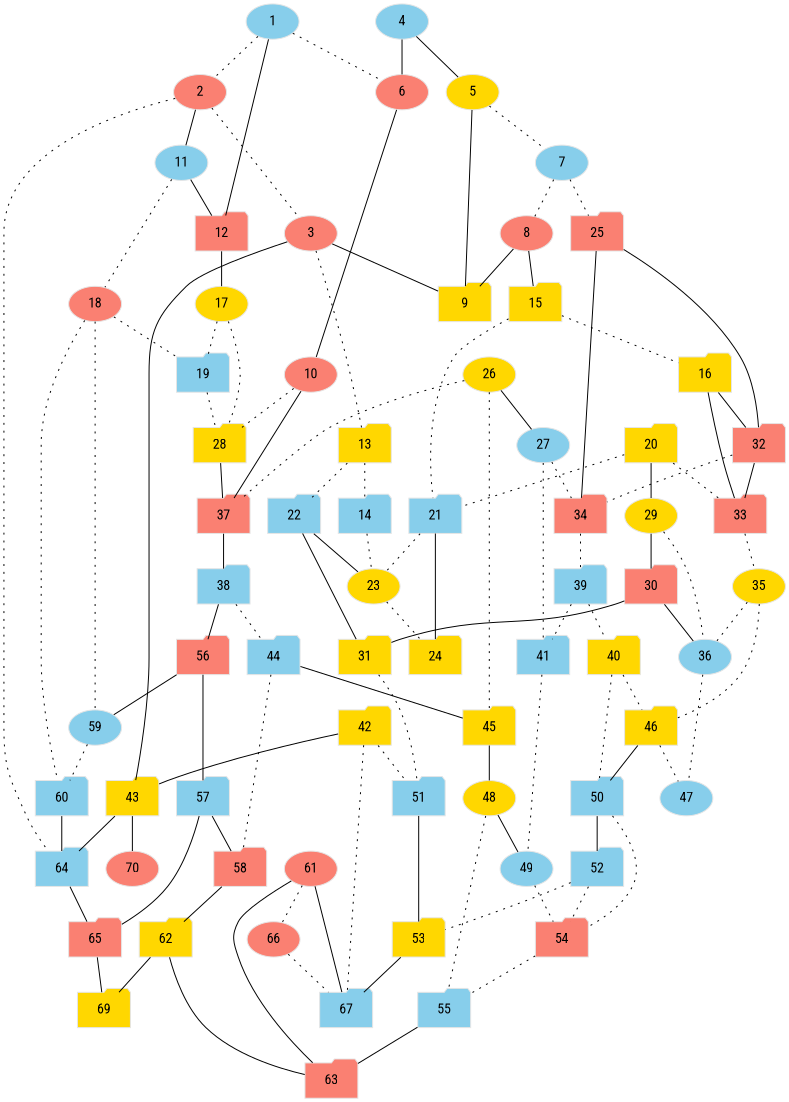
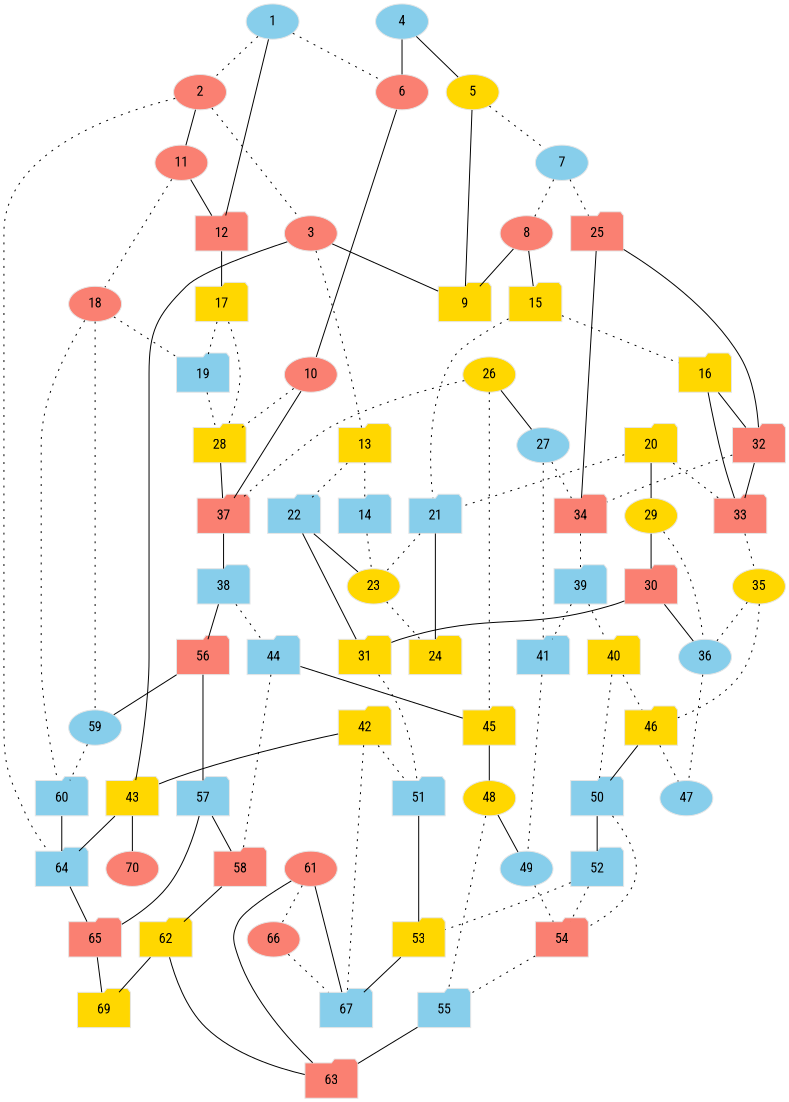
node "11": fillcolor skyblue -> salmon
node "17": shape ellipse -> folder
